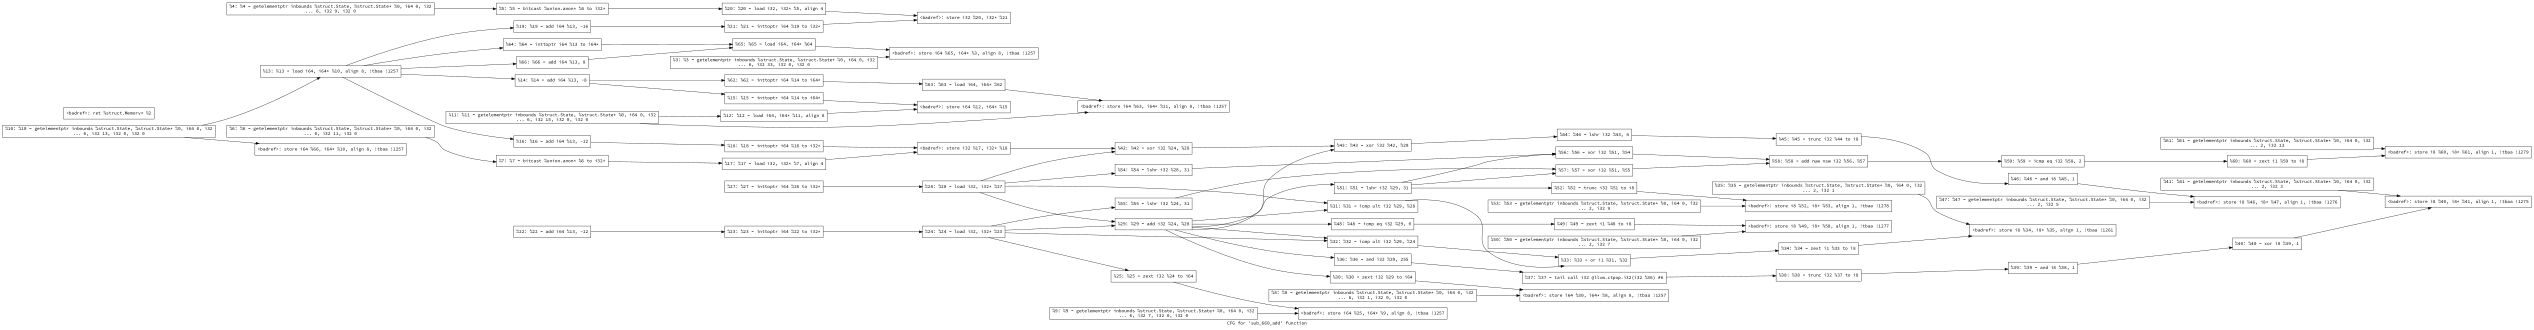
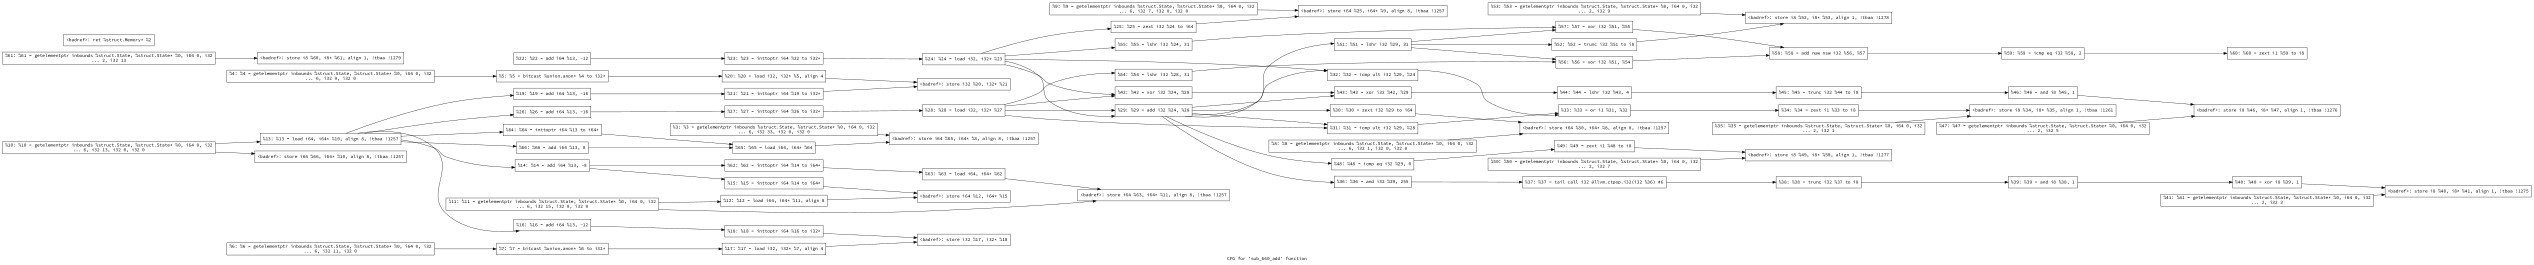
node "%26: %26 = add i64 %13, -16": added
edge "<badref>: store i32 %17, i32* %18" -> "%42: %42 = xor i32 %24, %28": now "%24: %24 = load i32, i32* %23" -> "%42: %42 = xor i32 %24, %28"
edge "%60: %60 = zext i1 %59 to i8" -> "<badref>: store i8 %60, i8* %61, align 1, !tbaa !1279": removed
